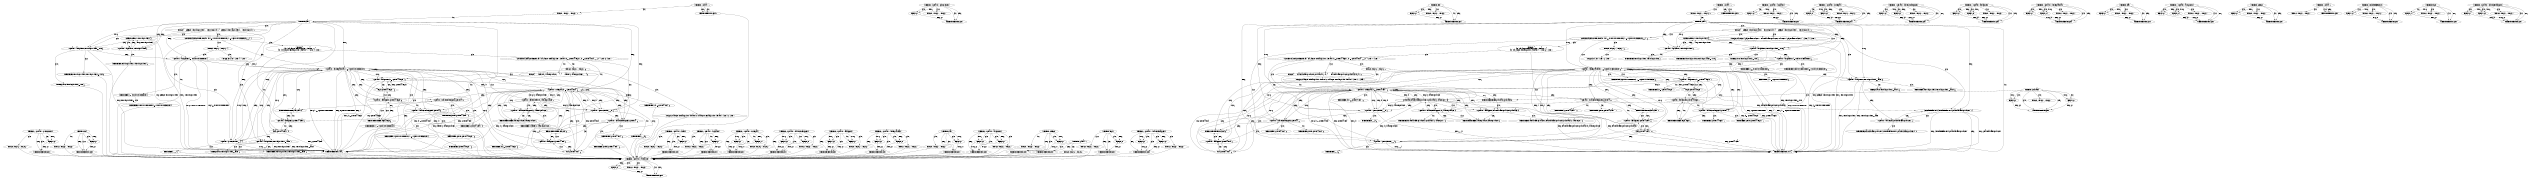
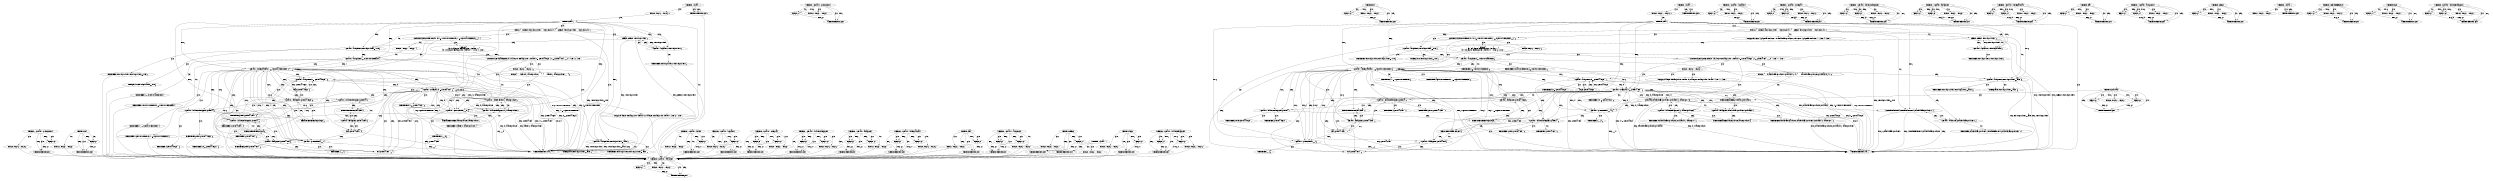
node "<(LOCAL,int i: int)<SUB>4</SUB>>": removed
node "<(LOCAL,int i: int)<SUB>6</SUB>>": removed
